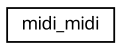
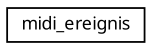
node "midi_midi": label "midi_midi" -> "midi_ereignis"
